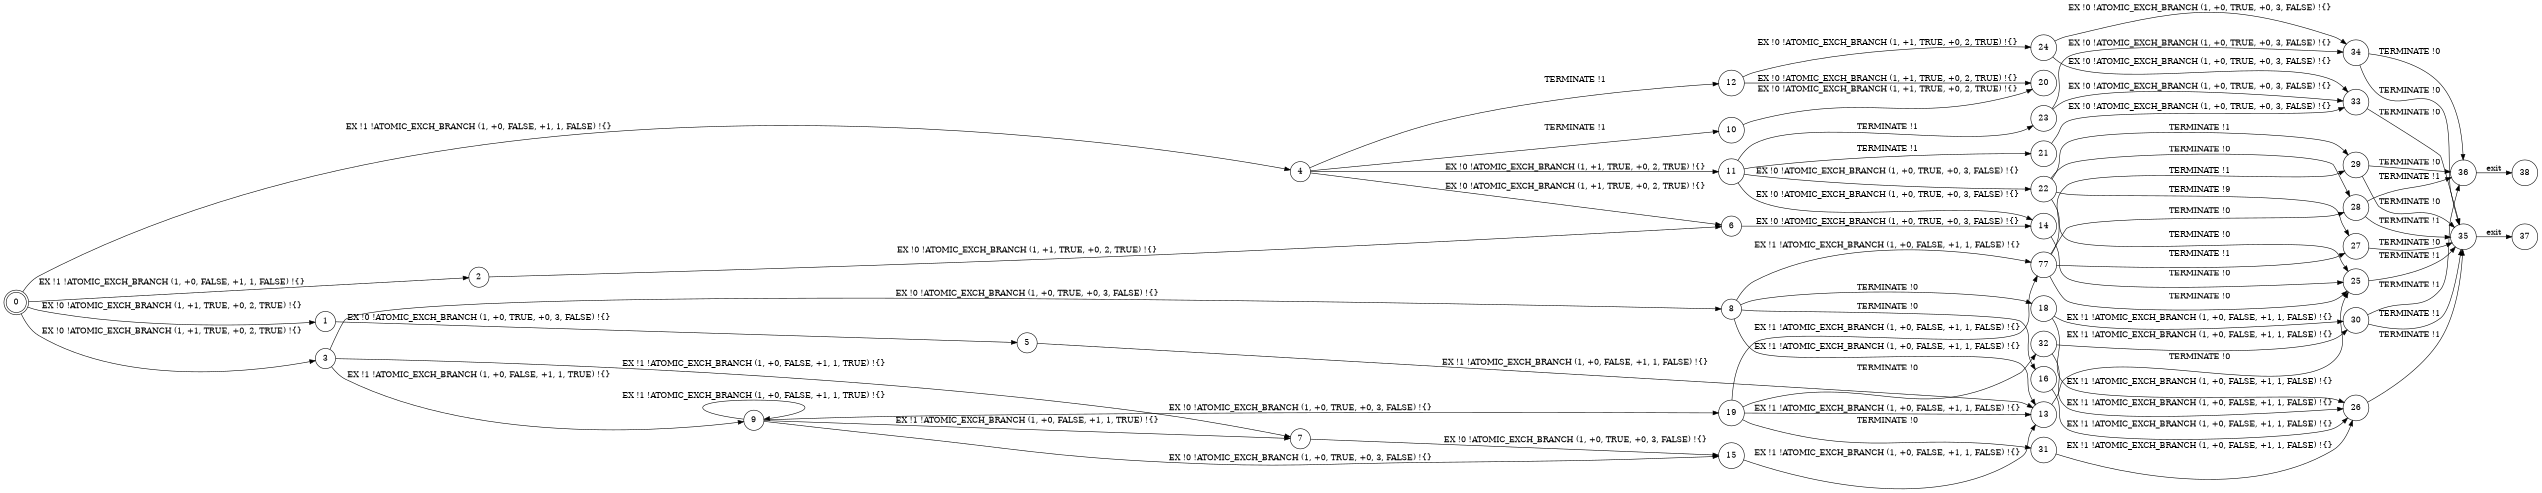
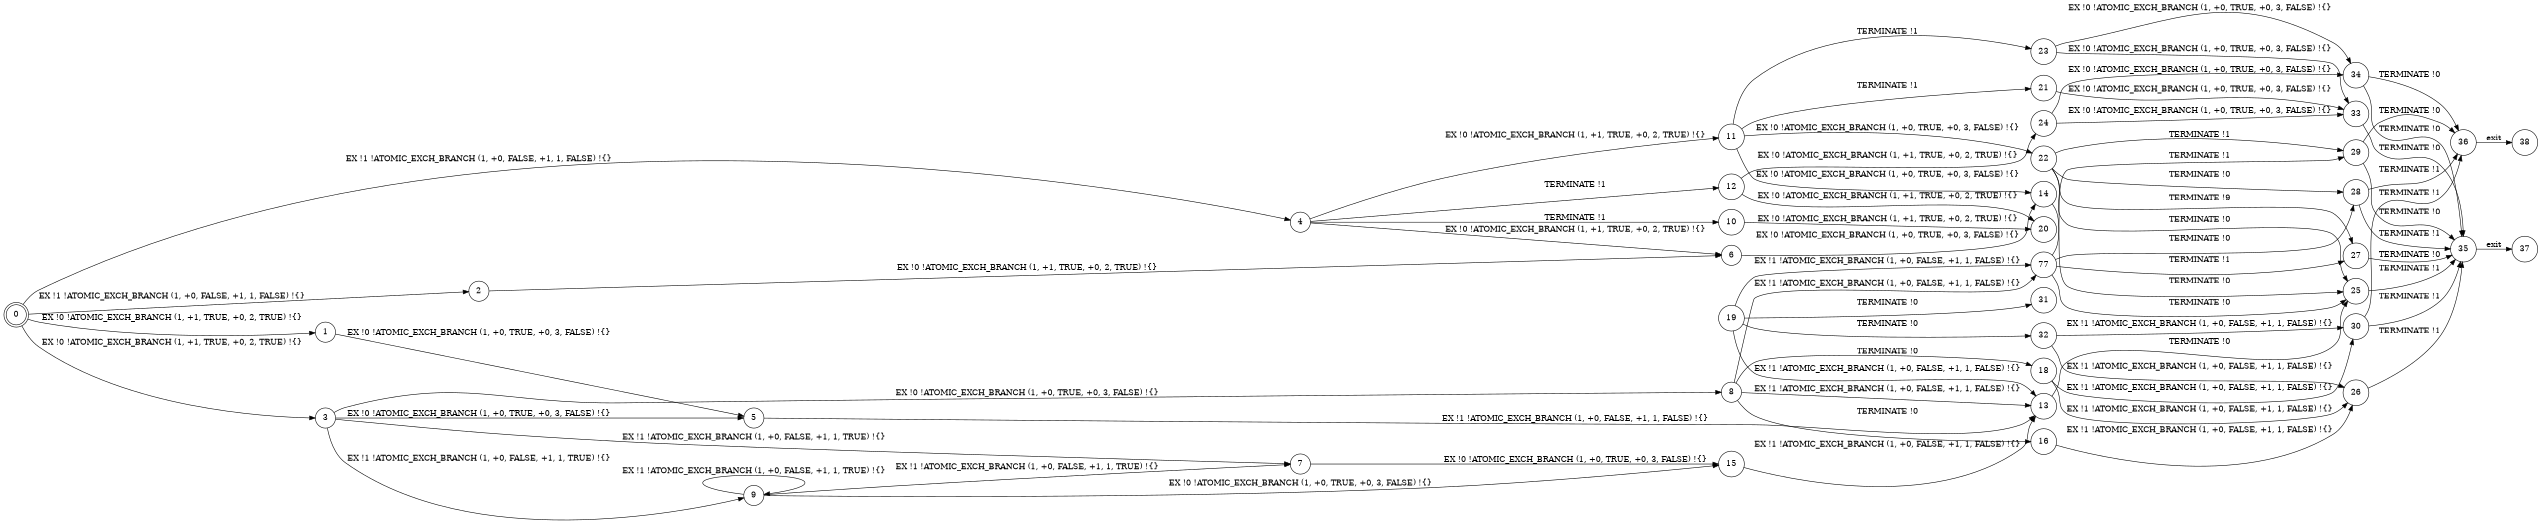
edge "9" -> "19": removed, label "EX !0 !ATOMIC_EXCH_BRANCH (1, +0, TRUE, +0, 3, FALSE) !{}"
edge "3" -> "5": added, label "EX !0 !ATOMIC_EXCH_BRANCH (1, +0, TRUE, +0, 3, FALSE) !{}"
edge "31" -> "26": removed, label "EX !1 !ATOMIC_EXCH_BRANCH (1, +0, FALSE, +1, 1, FALSE) !{}"
